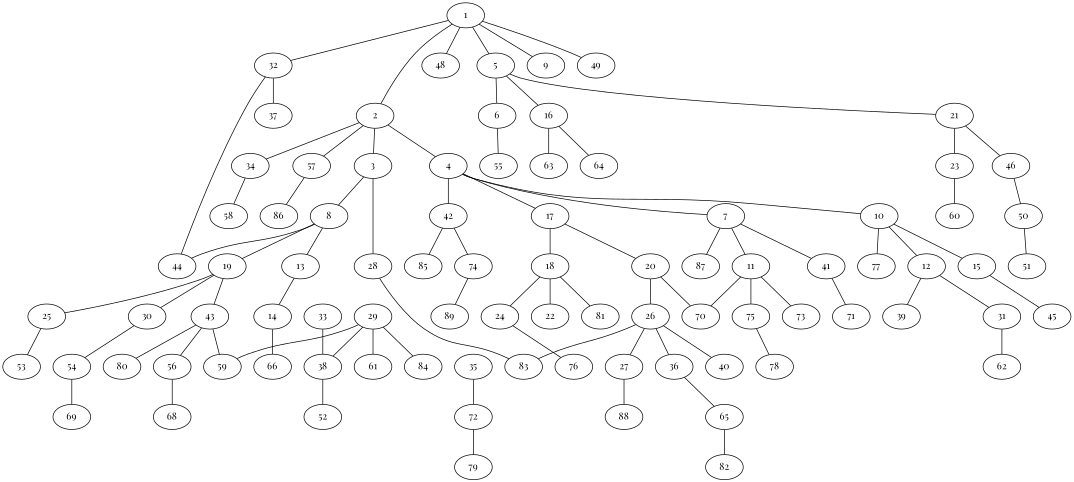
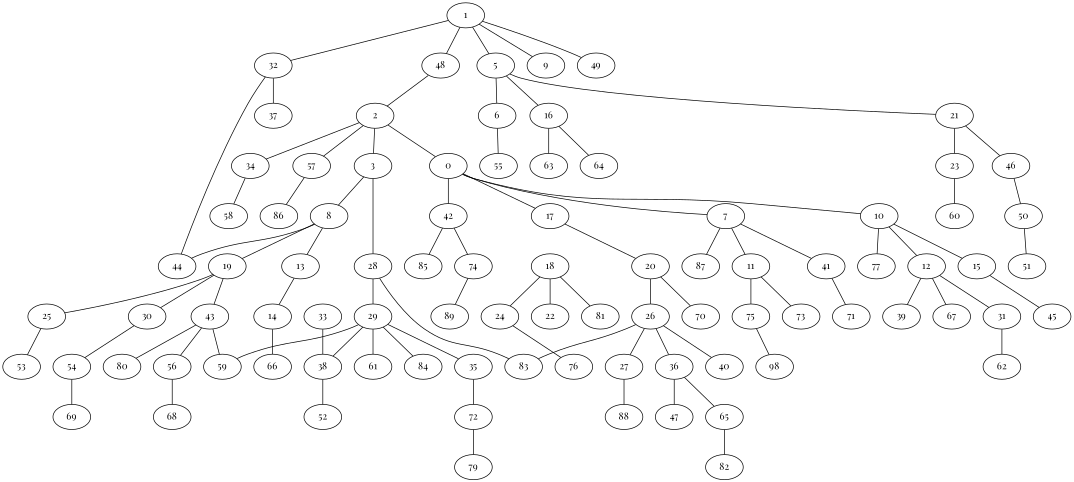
edge "1" -- "2": now "48" -- "2"
node "4": label "4" -> "0"
edge "17" -- "18": removed
edge "11" -- "70": removed
edge "28" -- "29": added
node "67": added
edge "29" -- "35": added
node "78": label "78" -> "98"
node "47": added
